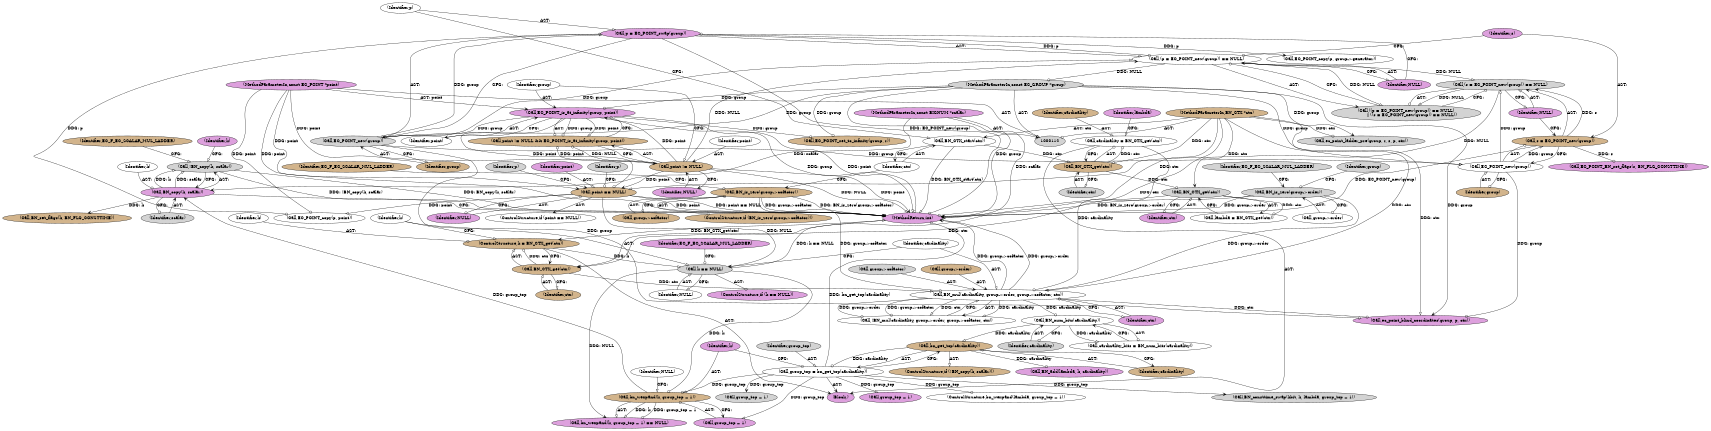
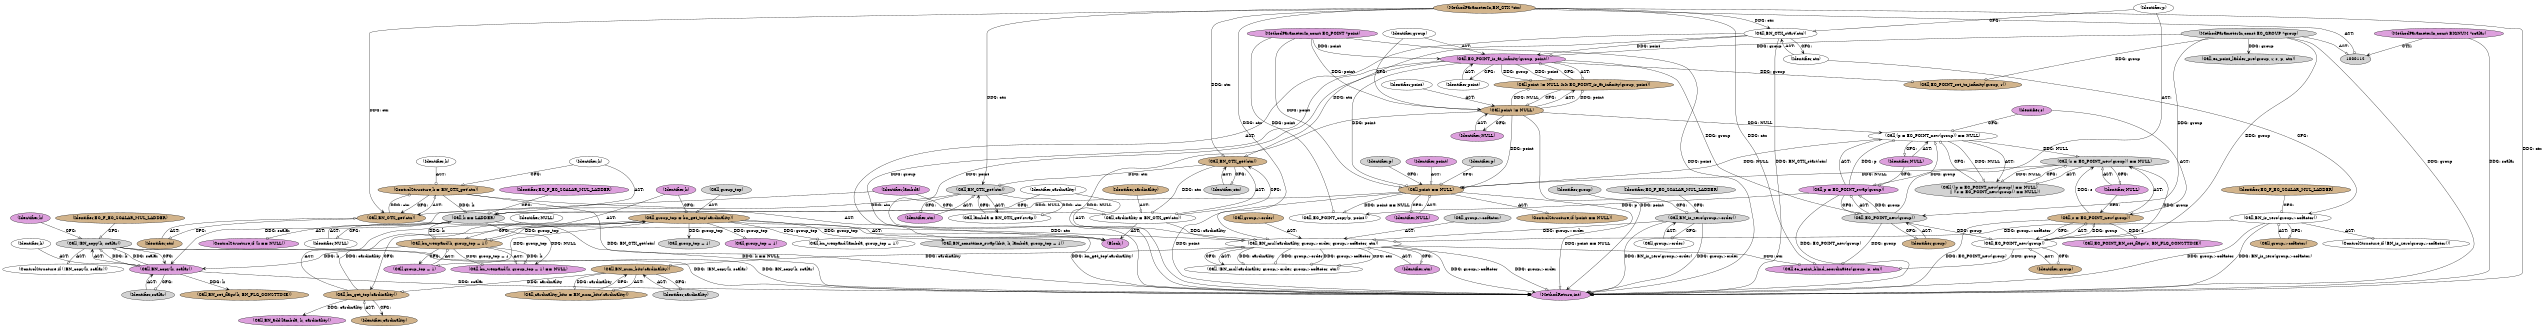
node "(Call,EC_POINT_copy(p, group->generator))": removed
edge "(Call,(p = EC_POINT_new(group)) == NULL)" -> "(MethodParameterIn,const EC_GROUP *group)": now "(Call,(p = EC_POINT_new(group)) == NULL)" -> "(Call,point == NULL)"
edge "(Call,p = EC_POINT_swap(group))" -> "(Call,EC_POINT_copy(p, point))": arrowhead odot -> vee
edge "(MethodParameterIn,const EC_POINT *point)" -> "(Call,EC_POINT_is_at_infinity(group, point))": label "AST: point" -> "DDG: point"
edge "(MethodParameterIn,const EC_POINT *point)" -> "1000112": removed, label "AST:"
edge "(MethodParameterIn,const EC_GROUP *group)" -> "(MethodReturn,int)": arrowhead odot -> onormal
edge "(MethodParameterIn,const EC_GROUP *group)" -> "(Call,ec_point_blind_coordinates(group, p, ctx))": removed, label "DDG: group"
edge "(MethodParameterIn,const BIGNUM *scalar)" -> "1000112": label "AST: " -> "CTX: "
edge "(MethodParameterIn,BN_CTX *ctx)" -> "(Call,BN_CTX_start(ctx))": label "AST: ctx" -> "DDG: ctx"
edge "(MethodParameterIn,BN_CTX *ctx)" -> "(Call,ec_point_ladder_pre(group, r, s, p, ctx))": removed, label "DDG: ctx"
edge "(Call,point != NULL)" -> "(Call,EC_POINT_is_at_infinity(group, point))": now "(Call,BN_CTX_start(ctx))" -> "(Call,EC_POINT_is_at_infinity(group, point))"
edge "(Call,BN_CTX_start(ctx))" -> "(Block,)": added, label "AST:"
edge "(MethodParameterIn,const EC_POINT *point)" -> "(Call,point == NULL)": arrowhead vee -> onormal
edge "(MethodParameterIn,const BIGNUM *scalar)" -> "(Call,BN_copy(k, scalar))": now "(Identifier,lambda)" -> "(Call,BN_copy(k, scalar))"
node "(Call,BN_is_zero(group->cofactor))": fillcolor tan -> white
edge "(Call,point == NULL)" -> "(Call,EC_POINT_copy(p, point))": label "DDG: point" -> "DDG: point == NULL"
edge "(Call,BN_copy(k, scalar))" -> "(MethodReturn,int)": label "CFG: " -> "DDG: scalar"
edge "(Call,point == NULL)" -> "(ControlStructure,if (point == NULL))": arrowhead vee -> onormal
node "(ControlStructure,if (point == NULL))": fillcolor white -> tan
node "(ControlStructure,if (BN_is_zero(group->cofactor)))": fillcolor tan -> white
node "(Call,lambda = BN_CTX_get(ctx))": label "(Call,lambda = BN_CTX_get(ctx))" -> "(Call,lambda = BN_CTX_get(swap))"
edge "(MethodReturn,int)" -> "(ControlStructure,k = BN_CTX_get(ctx))": reversed
node "(Call,k == NULL)": label "(Call,k == NULL)" -> "(Call,k == LADDER)"
edge "(Call,bn_wexpand(k, group_top + 1))" -> "(Call,BN_copy(k, scalar))": label "DDG: group_top" -> "DDG: k"
node "(Call,BN_num_bits(cardinality))": fillcolor white -> tan
node "(Identifier,group_top)": label "(Identifier,group_top)" -> "(Call,group_top)"
node "(Call,cardinality_bits = BN_num_bits(cardinality))": fillcolor white -> tan
edge "(Call,bn_get_top(cardinality))" -> "(ControlStructure,if (!BN_copy(k, scalar)))": now "(Call,!BN_copy(k, scalar))" -> "(ControlStructure,if (!BN_copy(k, scalar)))"
edge "(Call,bn_get_top(cardinality))" -> "(Call,BN_add(lambda, k, cardinality))": arrowhead odot -> vee
node "(Call,group_top = bn_get_top(cardinality))": fillcolor white -> tan
node "(ControlStructure,if (!BN_copy(k, scalar)))": fillcolor tan -> white
edge "(Call,group_top = bn_get_top(cardinality))" -> "(Block,)": arrowhead vee -> onormal
node "(ControlStructure,bn_wexpand(lambda, group_top + 1))": label "(ControlStructure,bn_wexpand(lambda, group_top + 1))" -> "(Call,bn_wexpand(lambda, group_top + 1))"
